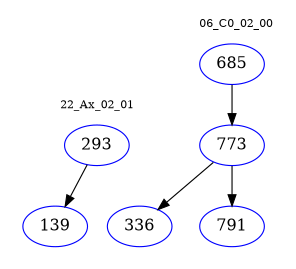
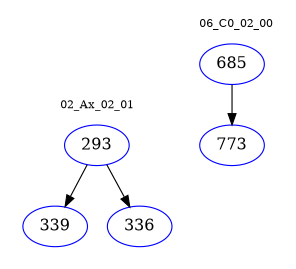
cluster "22_Ax_02_01": label "22_Ax_02_01" -> "02_Ax_02_01"
edge "773" -> "336": now "293" -> "336"
node "139": label "139" -> "339"
node "791": removed
